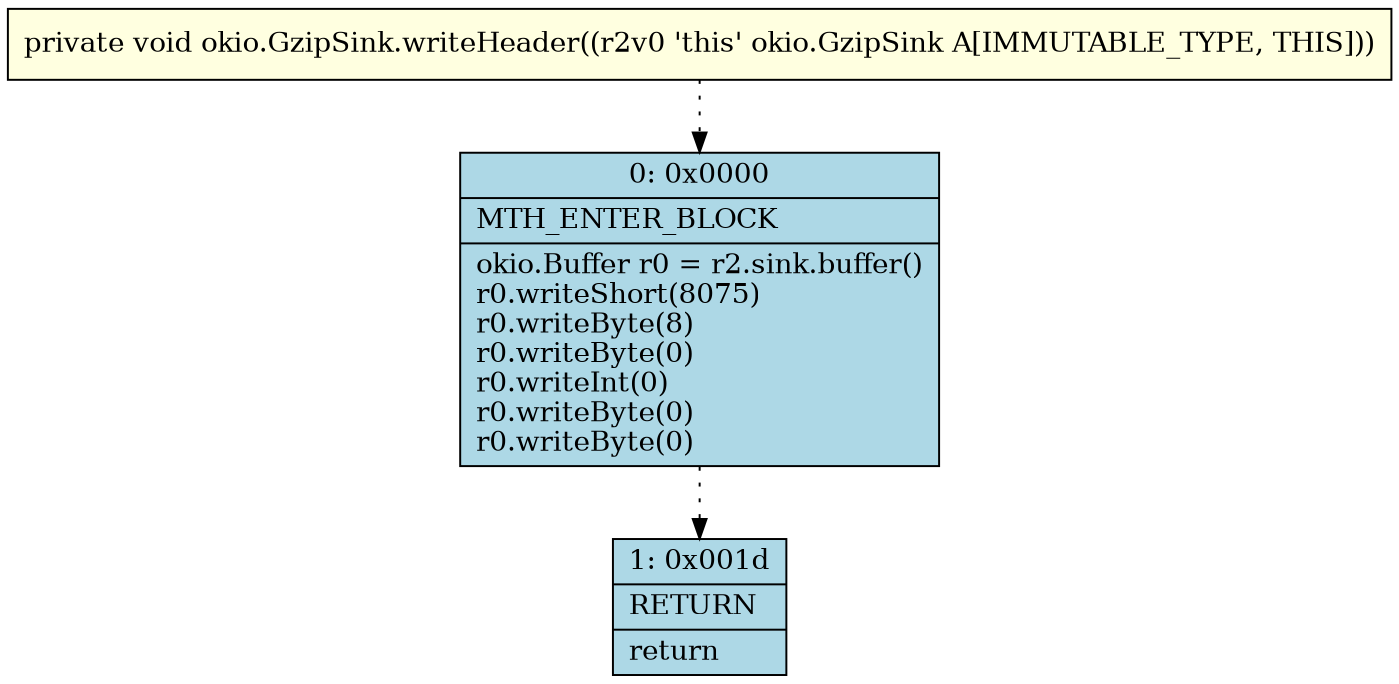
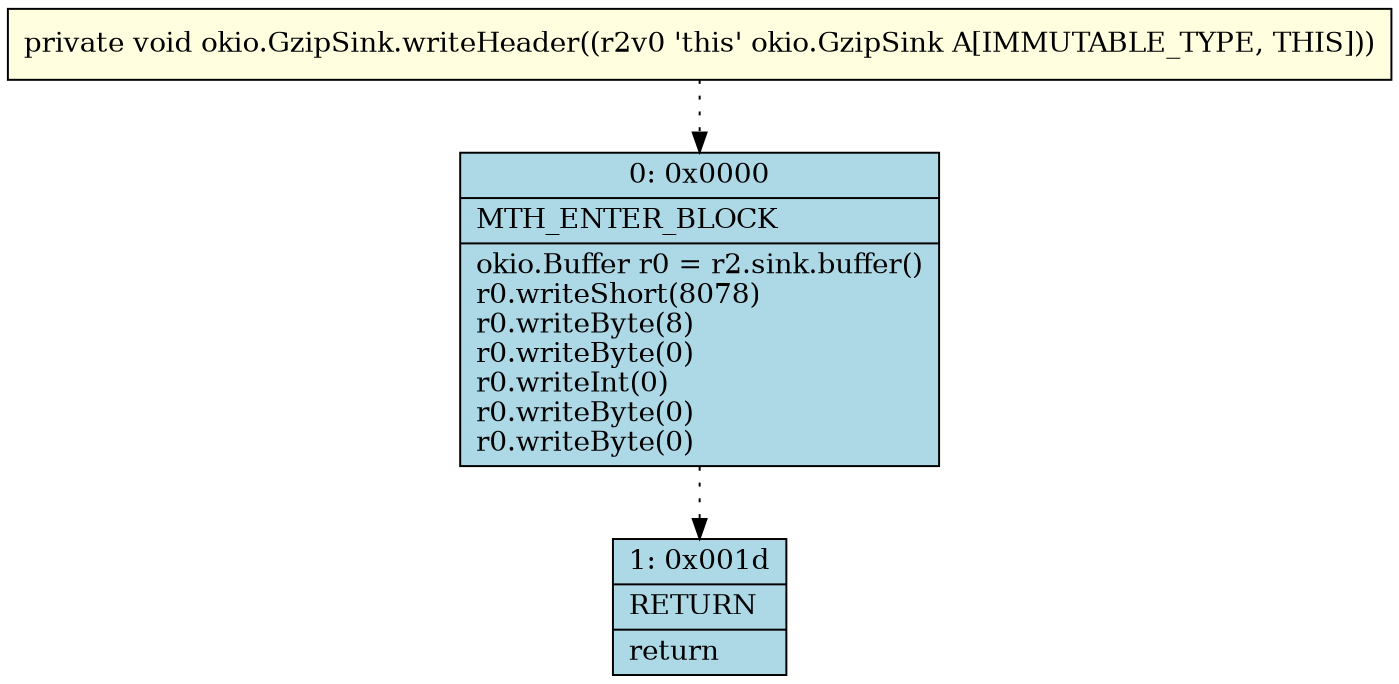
node "0: 0x0000": text "r0.writeShort(8075)" -> "r0.writeShort(8078)"
